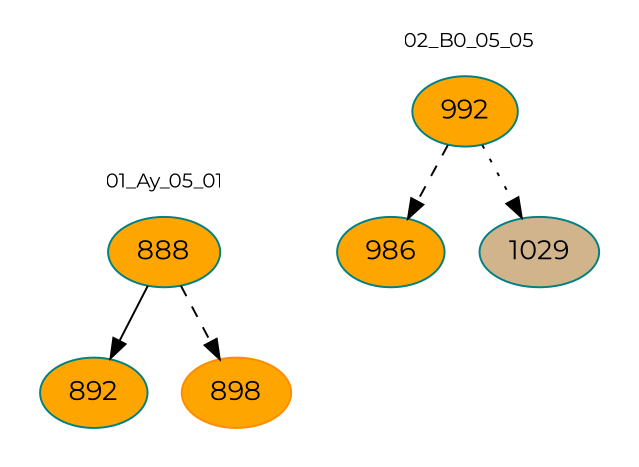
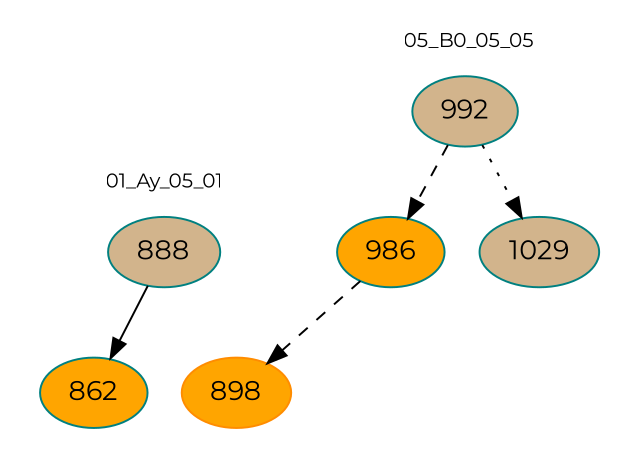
cluster "02_B0_05_05": label "02_B0_05_05" -> "05_B0_05_05"
node "992": fillcolor orange -> tan
node "888": fillcolor orange -> tan
edge "888" -> "898": now "986" -> "898"
node "892": label "892" -> "862"
